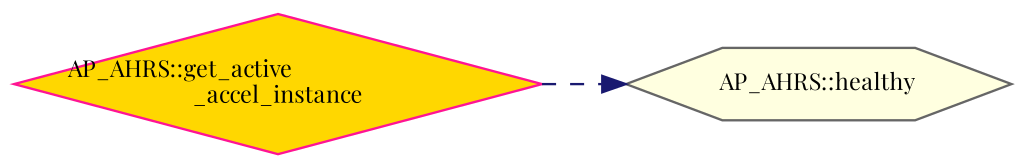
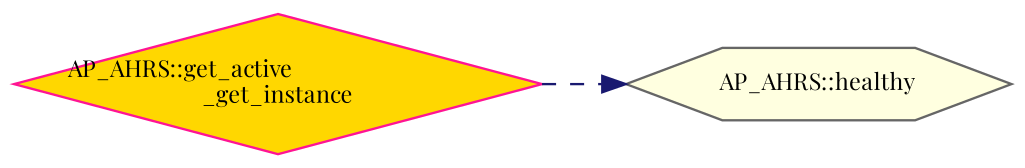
node "AP_AHRS::get_active _accel_instance": label "AP_AHRS::get_active _accel_instance" -> "AP_AHRS::get_active _get_instance"
